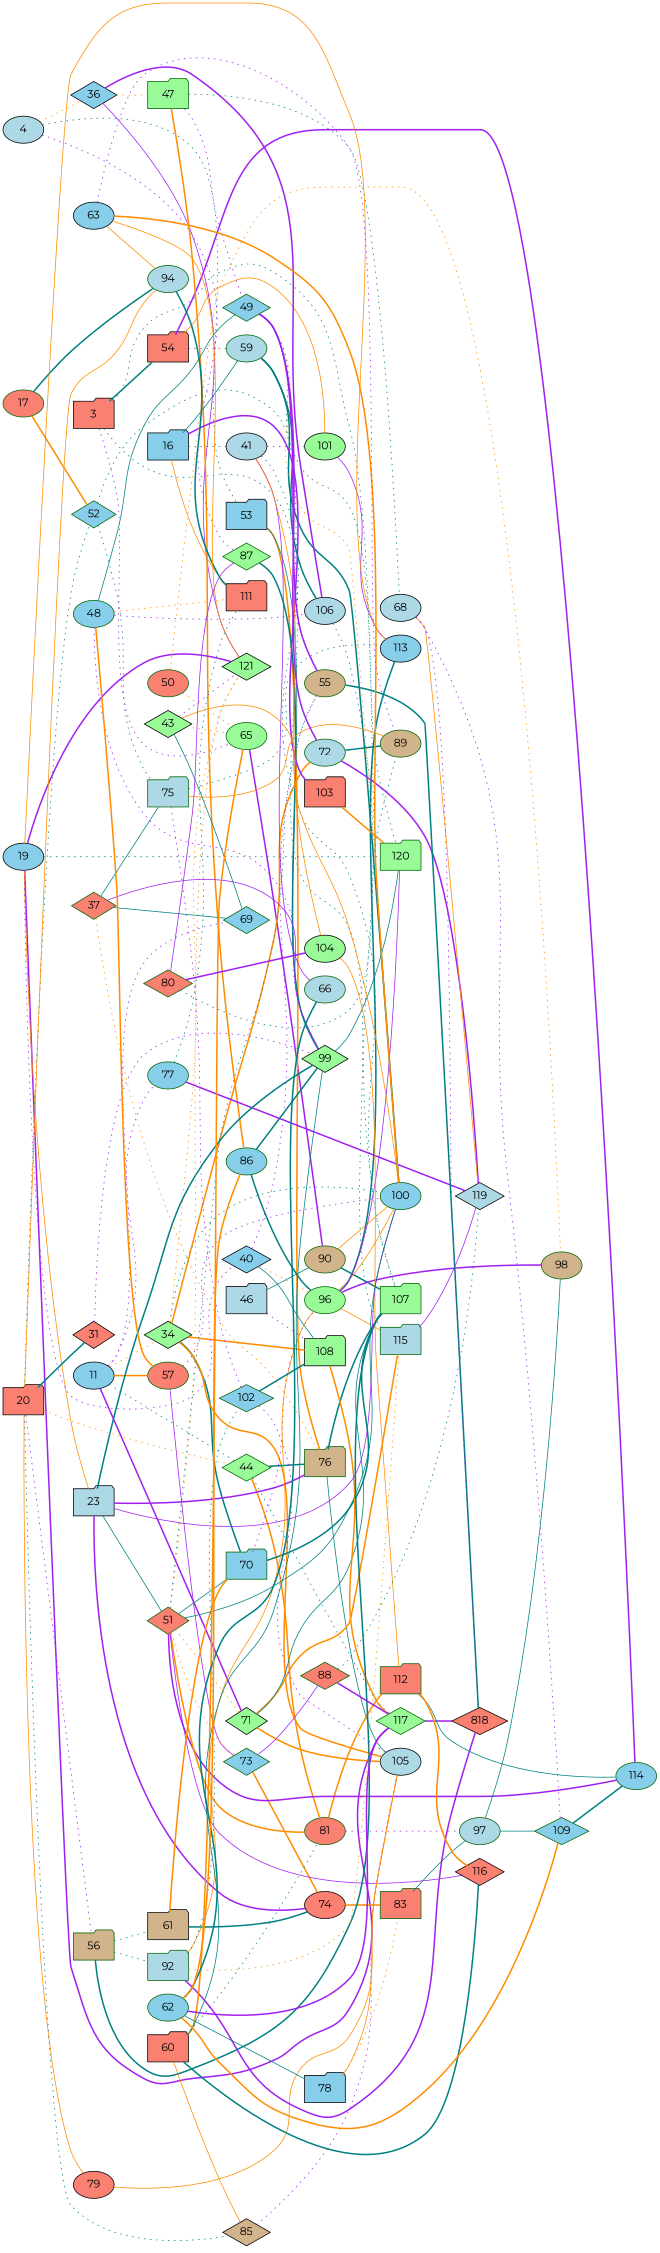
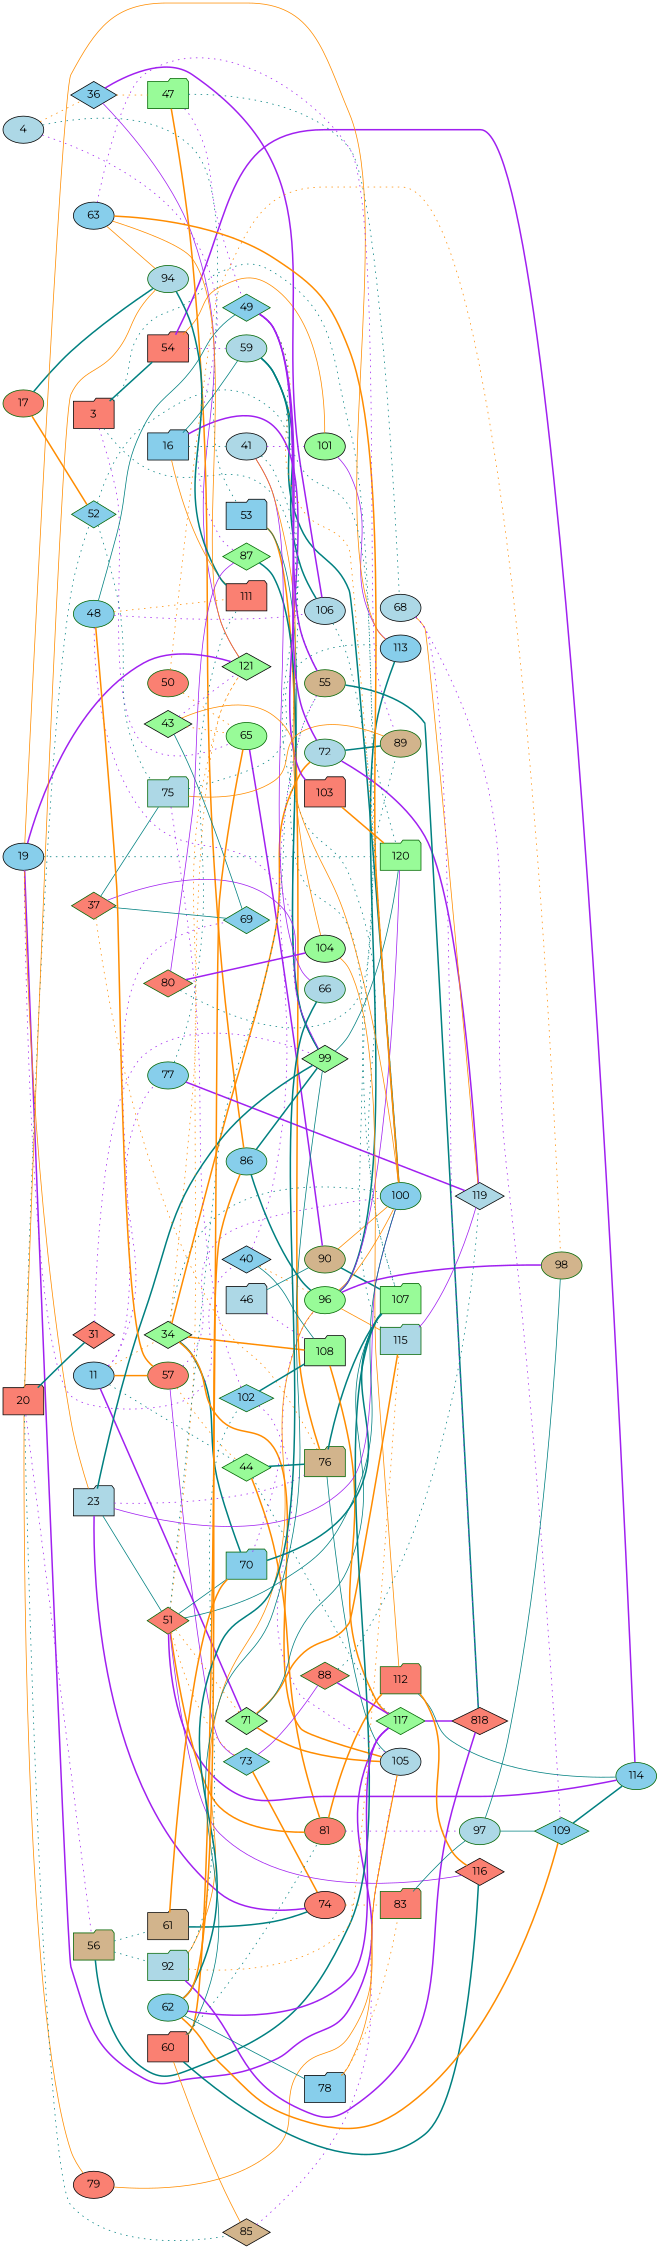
edge "20" -- "44": now "57" -- "44"
edge "76" -- "23": style bold -> dotted
edge "74" -- "83": style bold -> dotted
